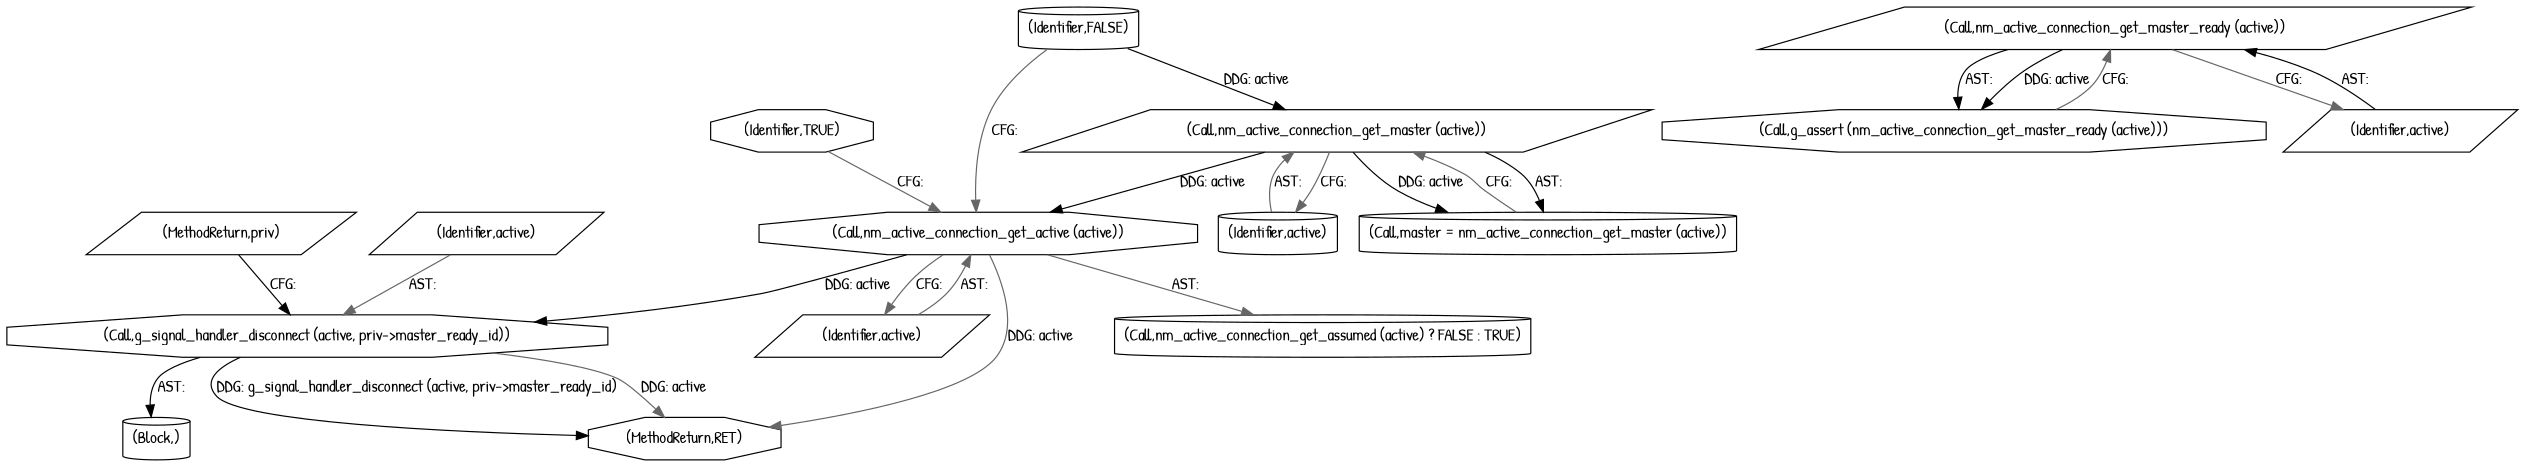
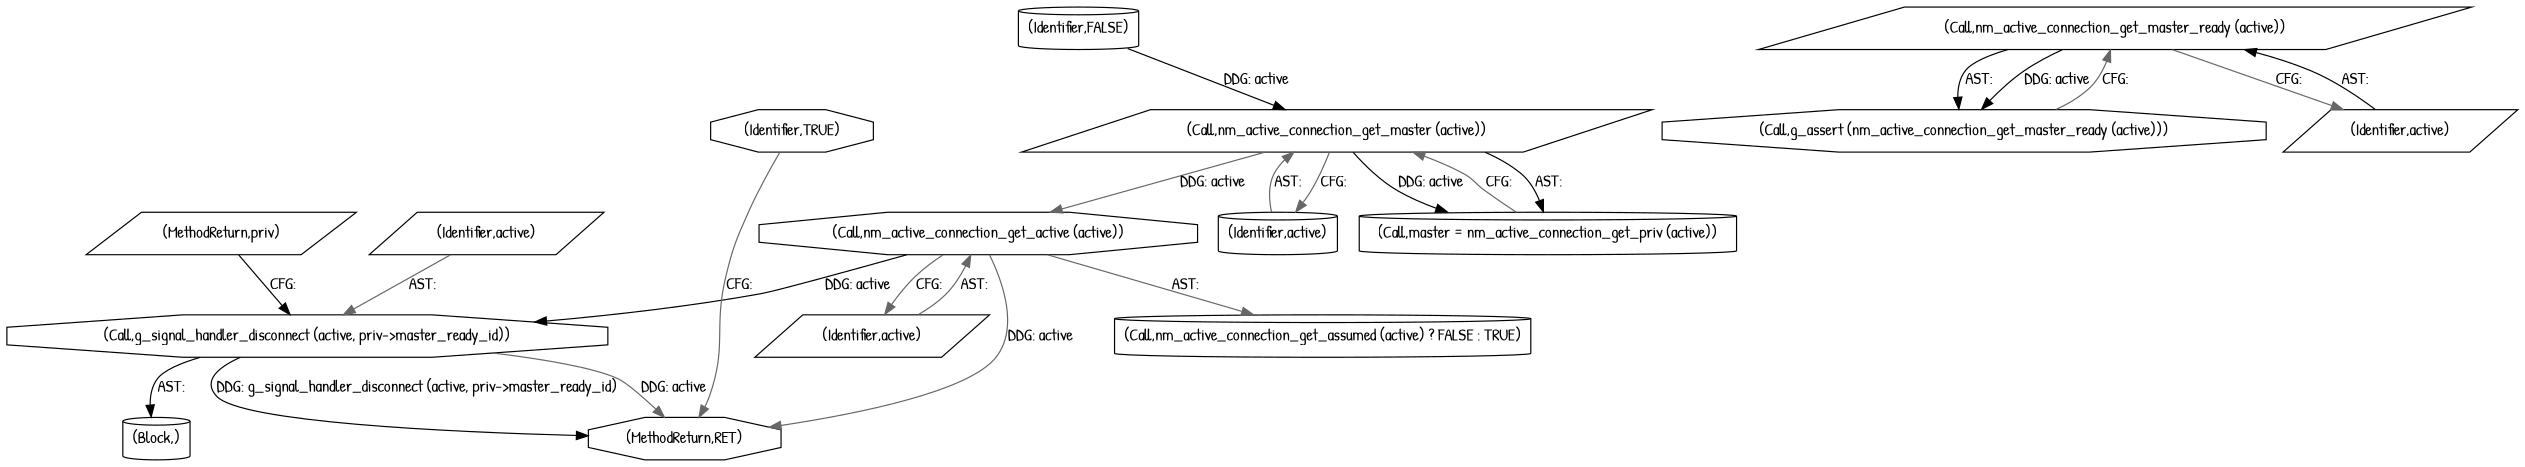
edge "(Identifier,FALSE)" -> "(Call,nm_active_connection_get_active (active))": removed, label "CFG:"
edge "(Identifier,TRUE)" -> "(Call,nm_active_connection_get_active (active))": now "(Identifier,TRUE)" -> "(MethodReturn,RET)"
edge "(Call,nm_active_connection_get_master (active))" -> "(Call,nm_active_connection_get_active (active))": color black -> gray40
node "(Call,master = nm_active_connection_get_master (active))": label "(Call,master = nm_active_connection_get_master (active))" -> "(Call,master = nm_active_connection_get_priv (active))"
